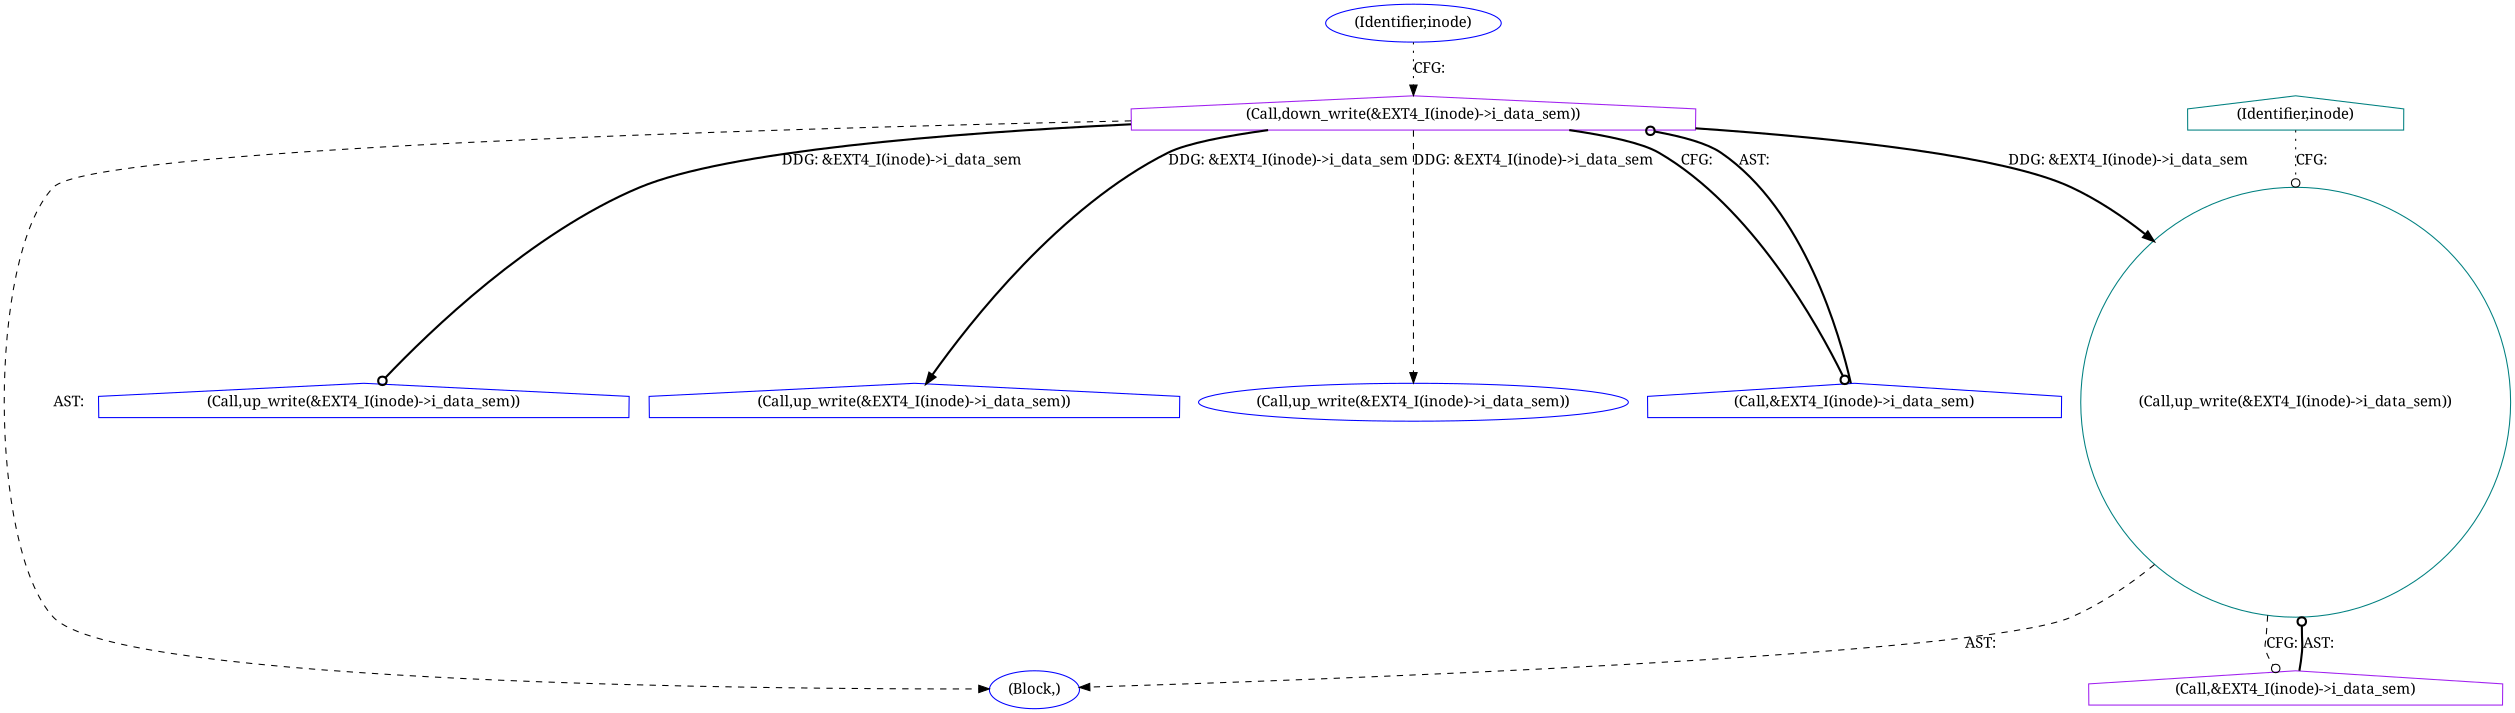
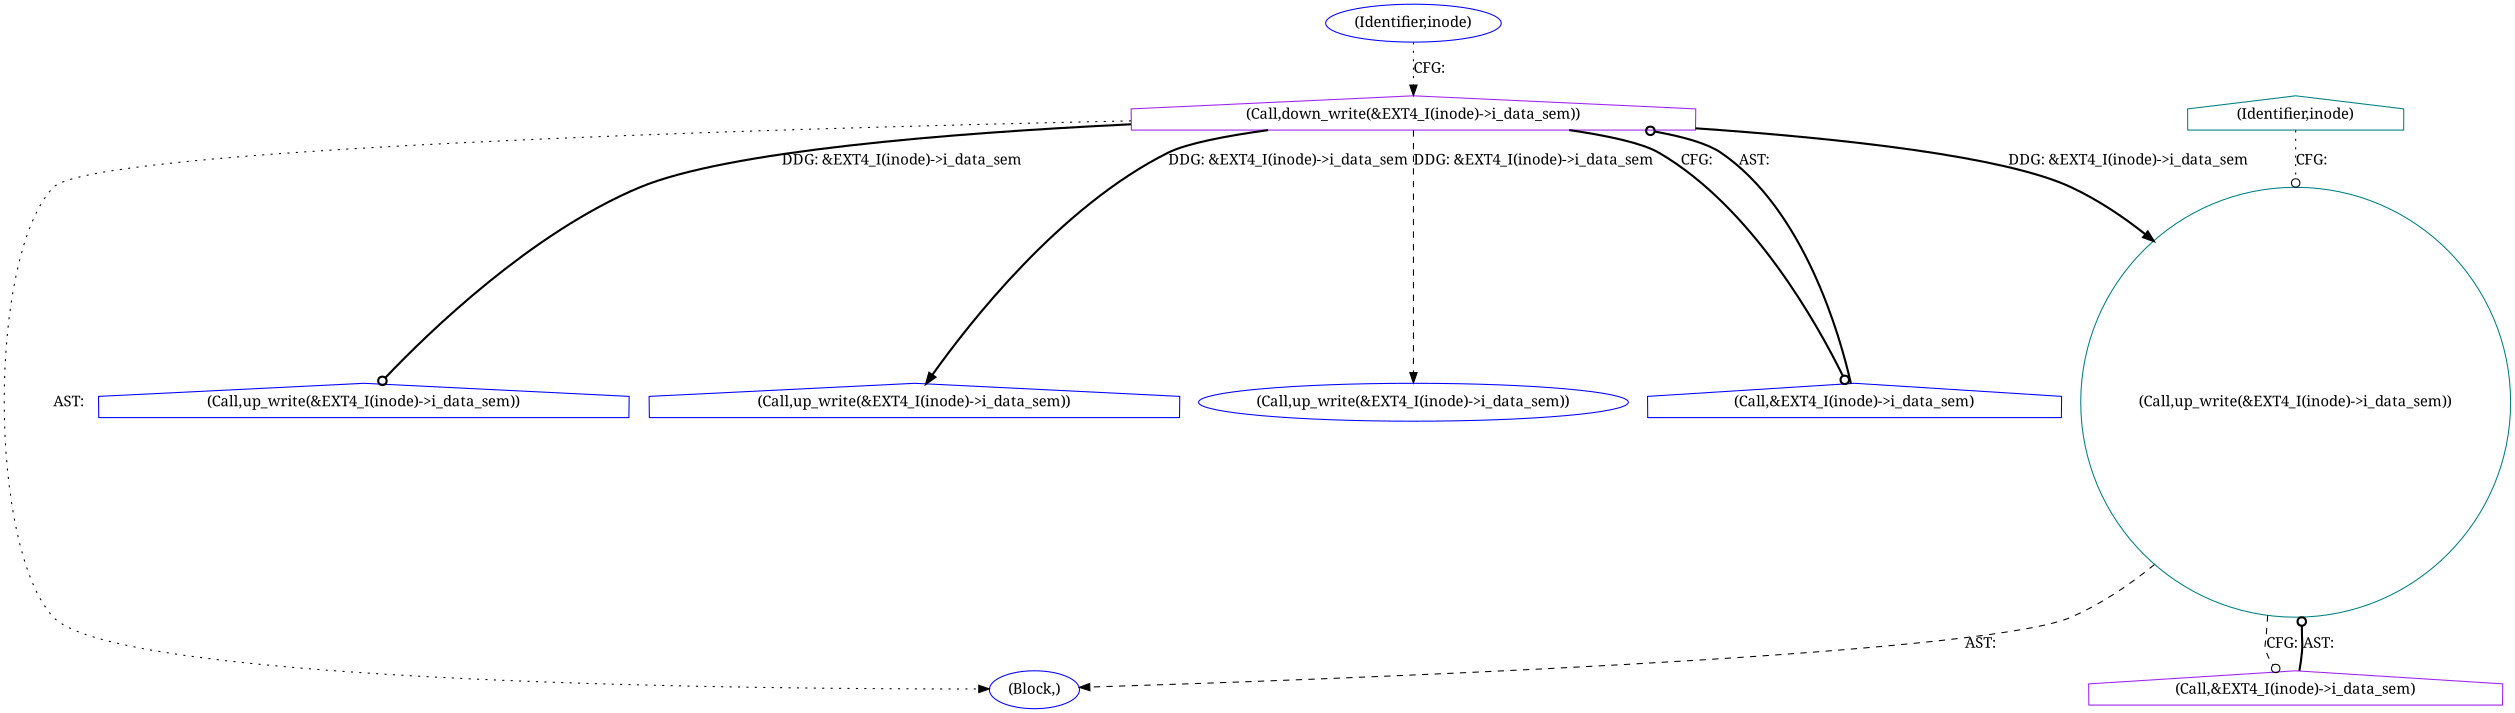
edge "(Call,down_write(&EXT4_I(inode)->i_data_sem))" -> "(Block,)": style dashed -> dotted
